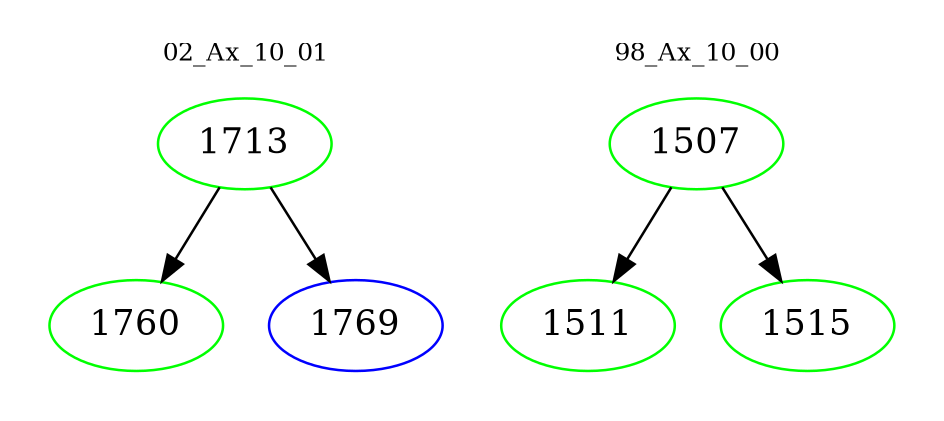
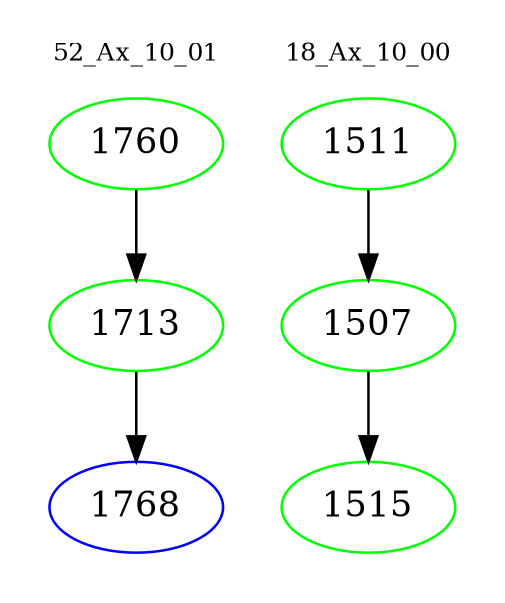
cluster "02_Ax_10_01": label "02_Ax_10_01" -> "52_Ax_10_01"
cluster "98_Ax_10_00": label "98_Ax_10_00" -> "18_Ax_10_00"
edge "1713" -> "1760": reversed
edge "1507" -> "1511": reversed
node "1769": label "1769" -> "1768"
